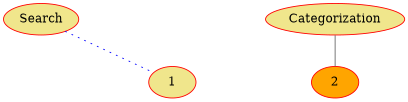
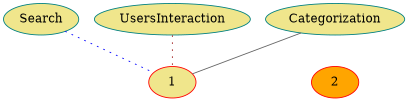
node "Search": color red -> teal
node "UsersInteraction": added
node "Categorization": color red -> teal
edge "Categorization" -- "2": now "Categorization" -- "1"
